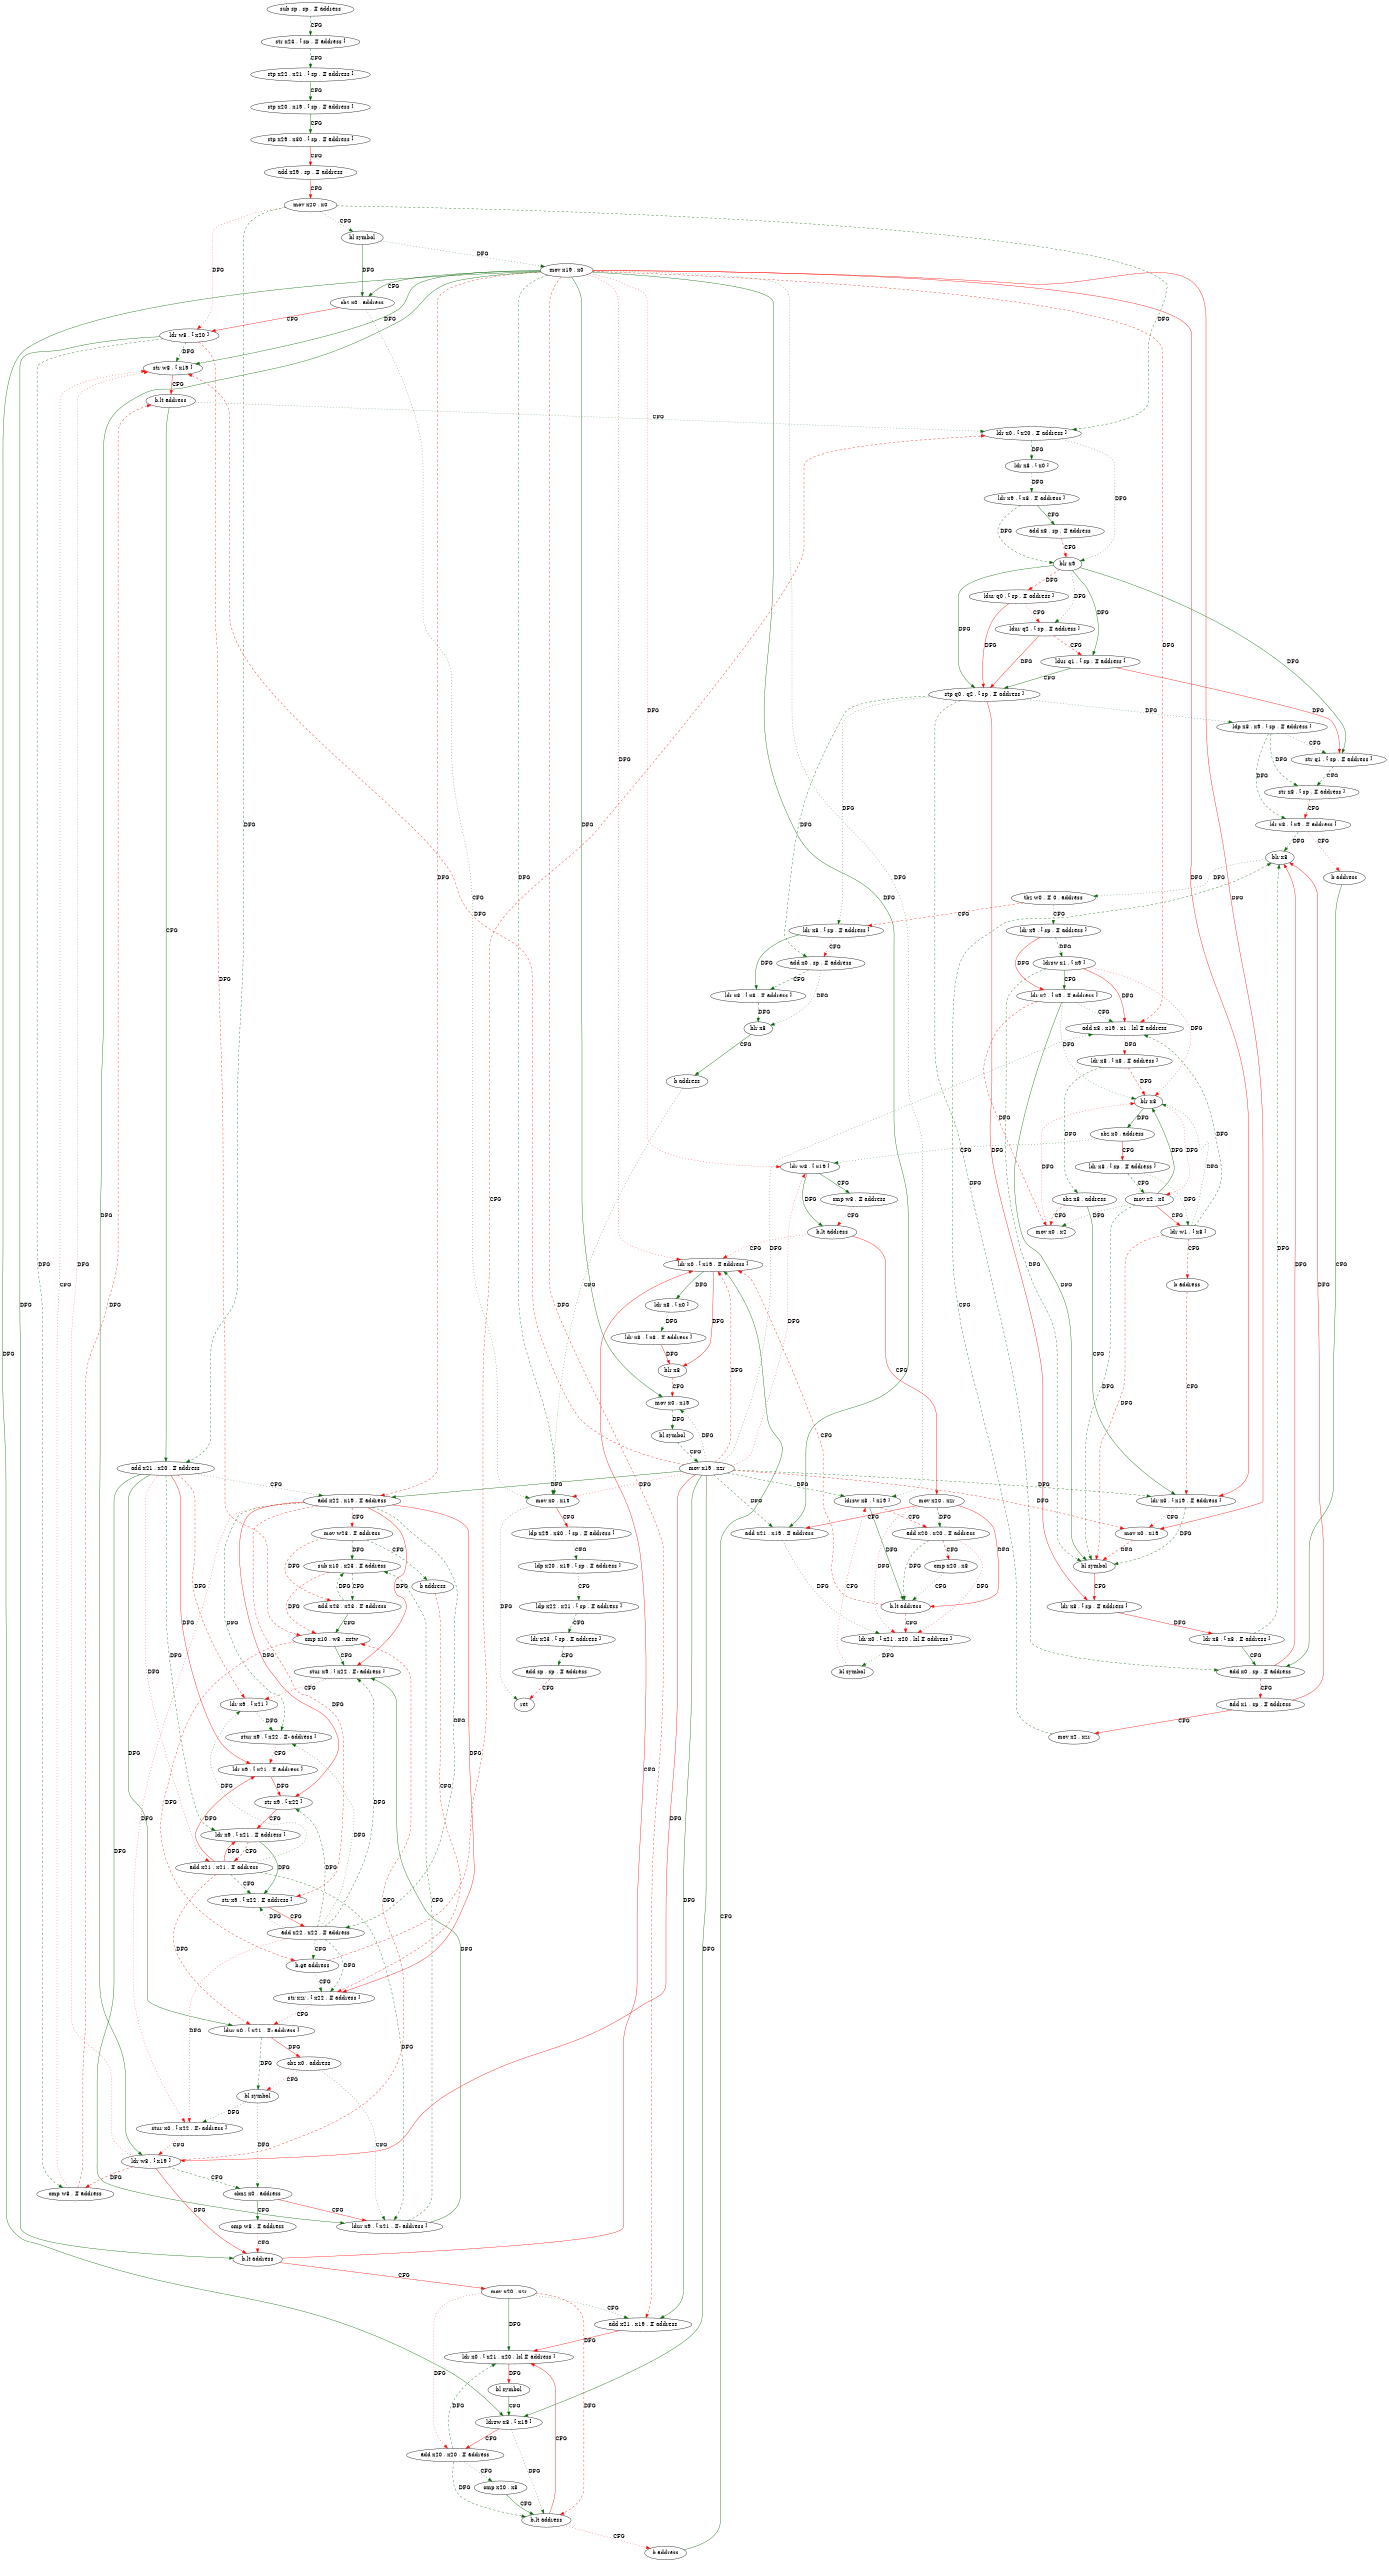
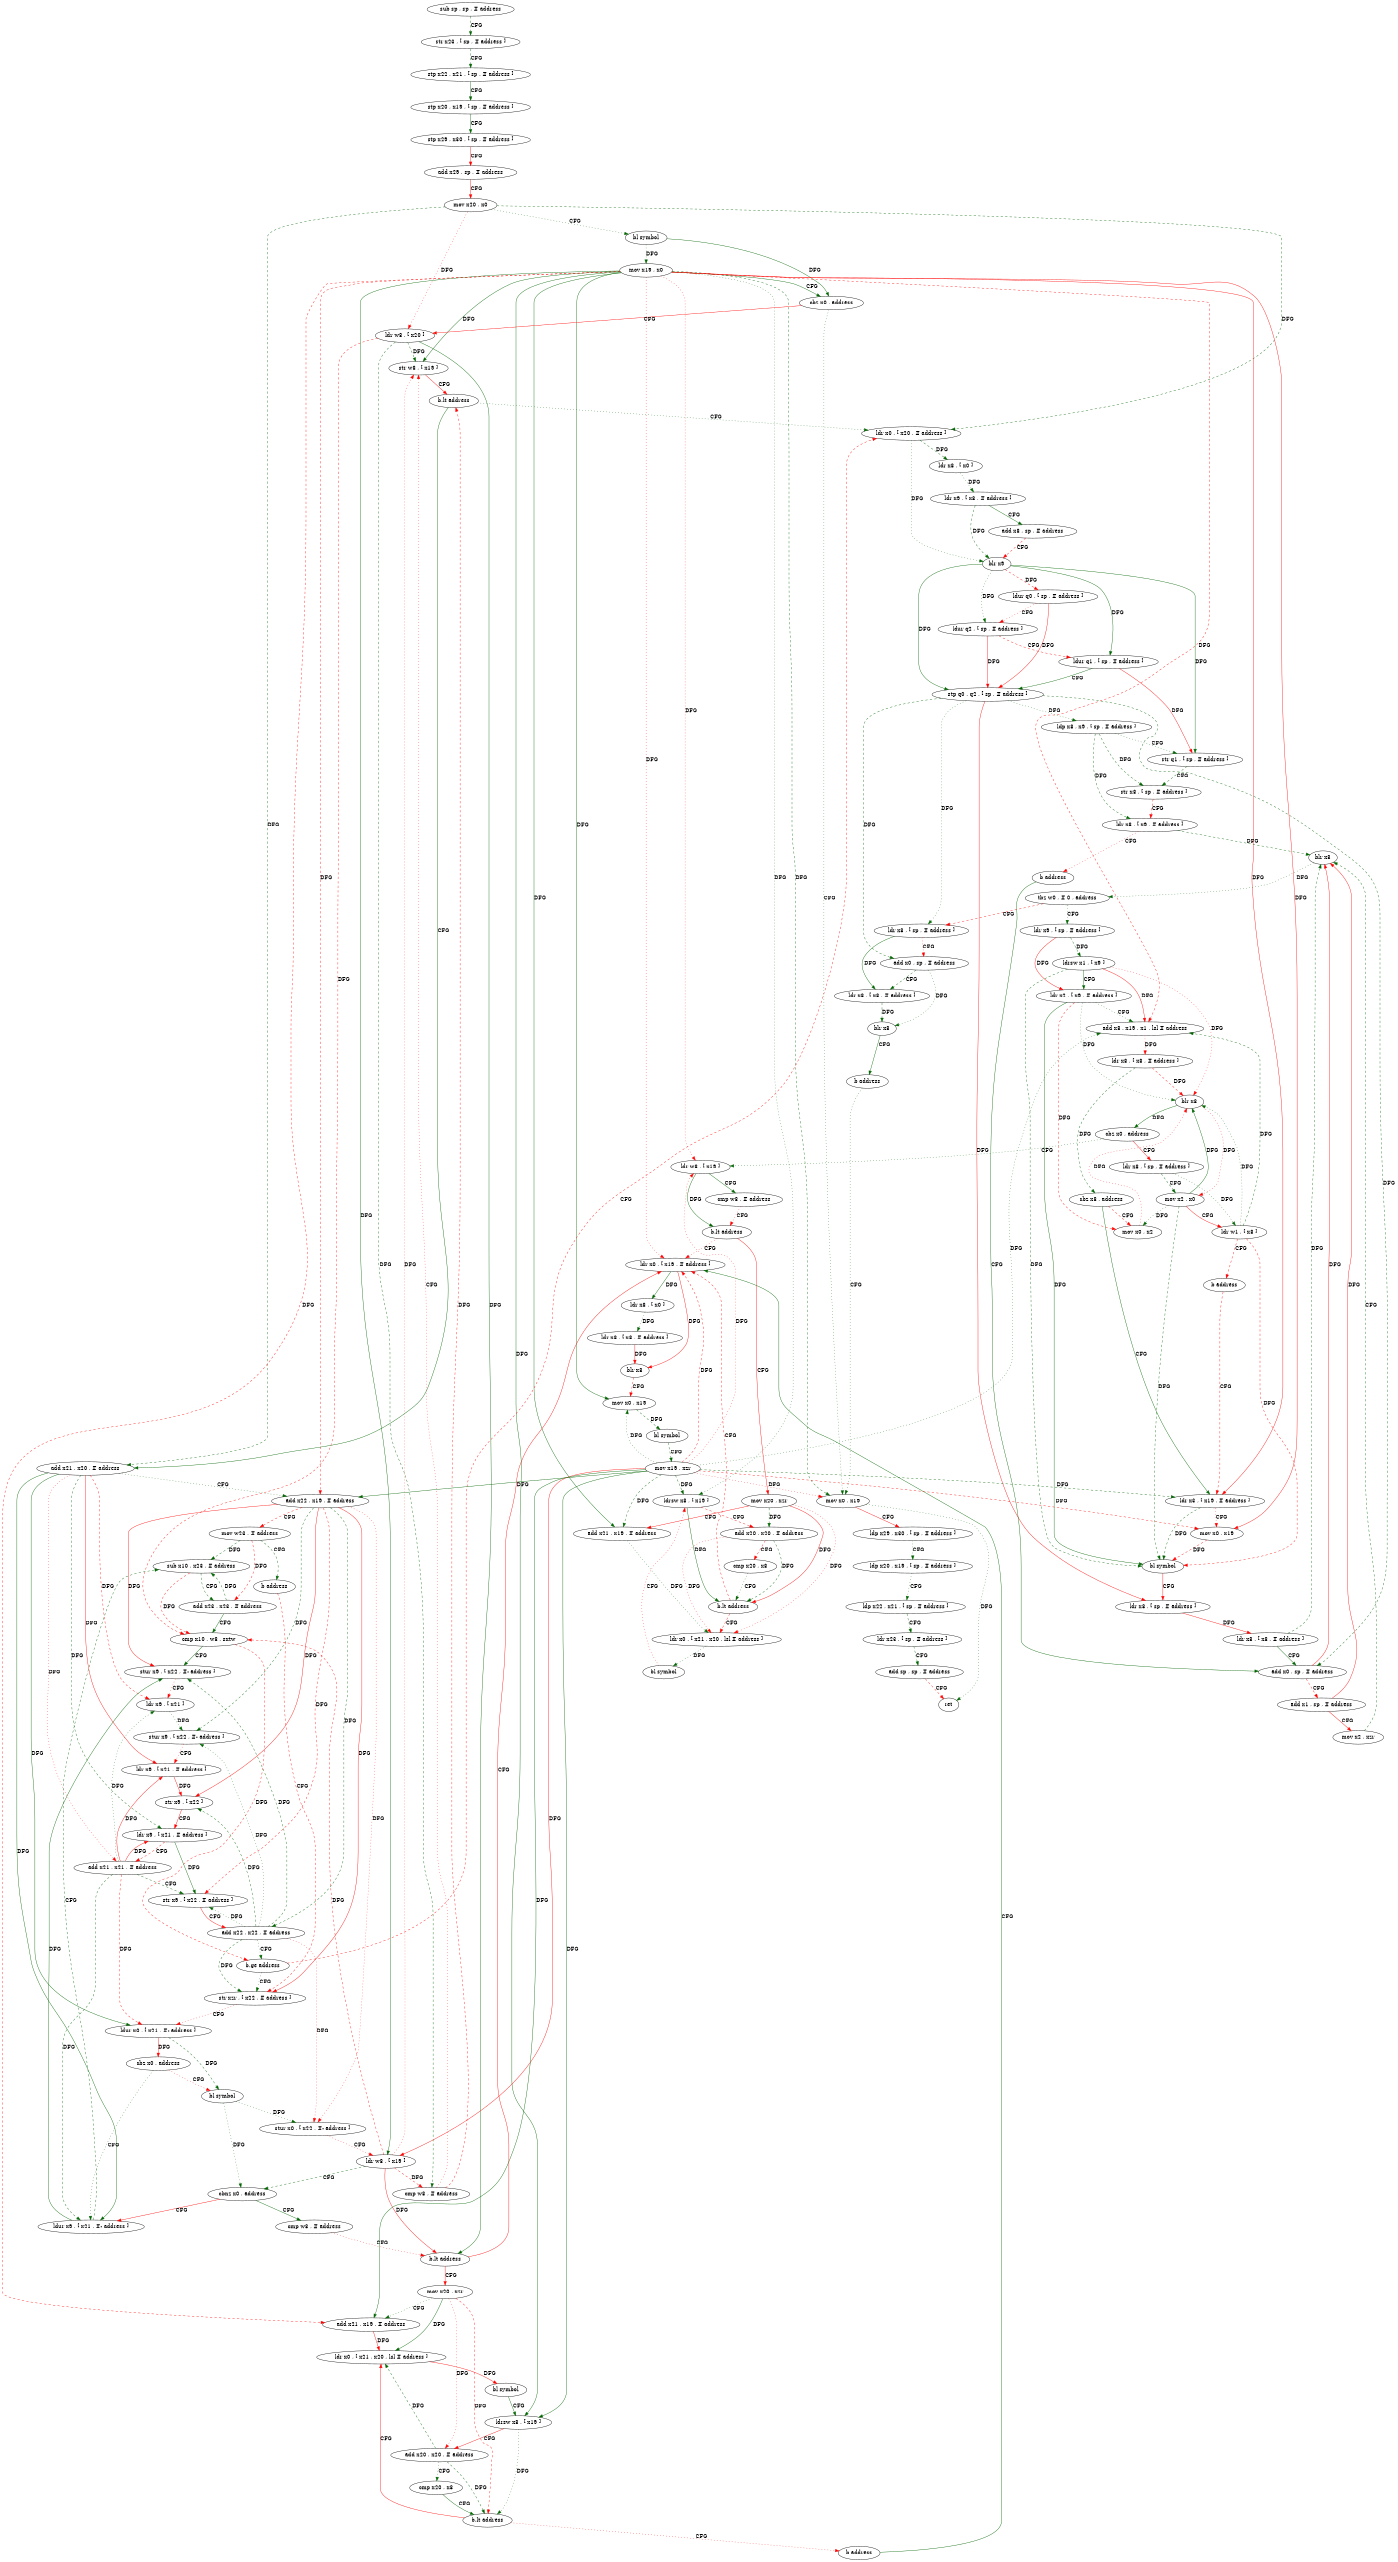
edge "mov x19 , xzr" -> "str w8 , [ x19 ]": removed, label "DFG"
